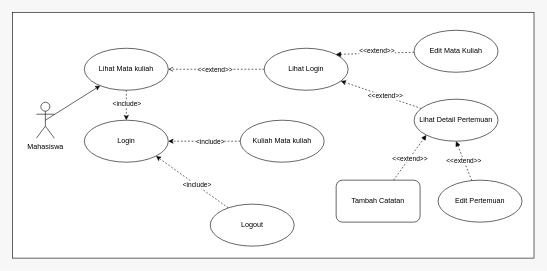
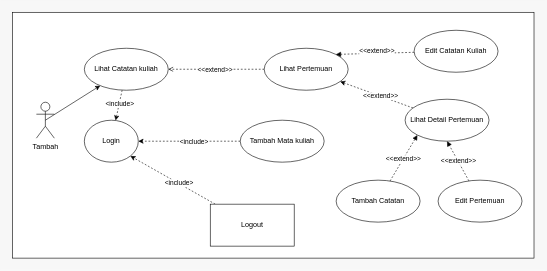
node "Edit Mata Kuliah": label "Edit Mata Kuliah" -> "Edit Catatan Kuliah"
node "Lihat Mata kuliah": label "Lihat Mata kuliah" -> "Lihat Catatan kuliah"
node "Lihat Login": label "Lihat Login" -> "Lihat Pertemuan"
node "Lihat Detail Pertemuan": moved (456, 120) -> (447, 120)
node "Login": size 84x42 -> 54x42
node "Kuliah Mata kuliah": label "Kuliah Mata kuliah" -> "Tambah Mata kuliah"
node "Mahasiswa": label "Mahasiswa" -> "Tambah"
node "Tambah Catatan": shape rounded rectangle -> ellipse
node "Logout": shape ellipse -> rectangle
